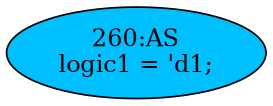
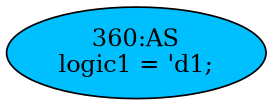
node "260:AS logic1 = 'd1;": label "260:AS logic1 = 'd1;" -> "360:AS logic1 = 'd1;"
